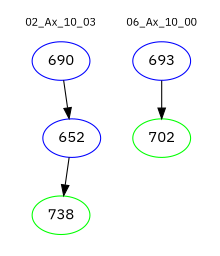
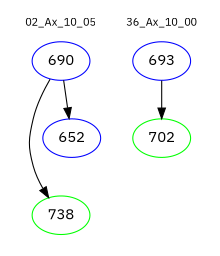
cluster "02_Ax_10_03": label "02_Ax_10_03" -> "02_Ax_10_05"
cluster "06_Ax_10_00": label "06_Ax_10_00" -> "36_Ax_10_00"
edge "652" -> "738": now "690" -> "738"
